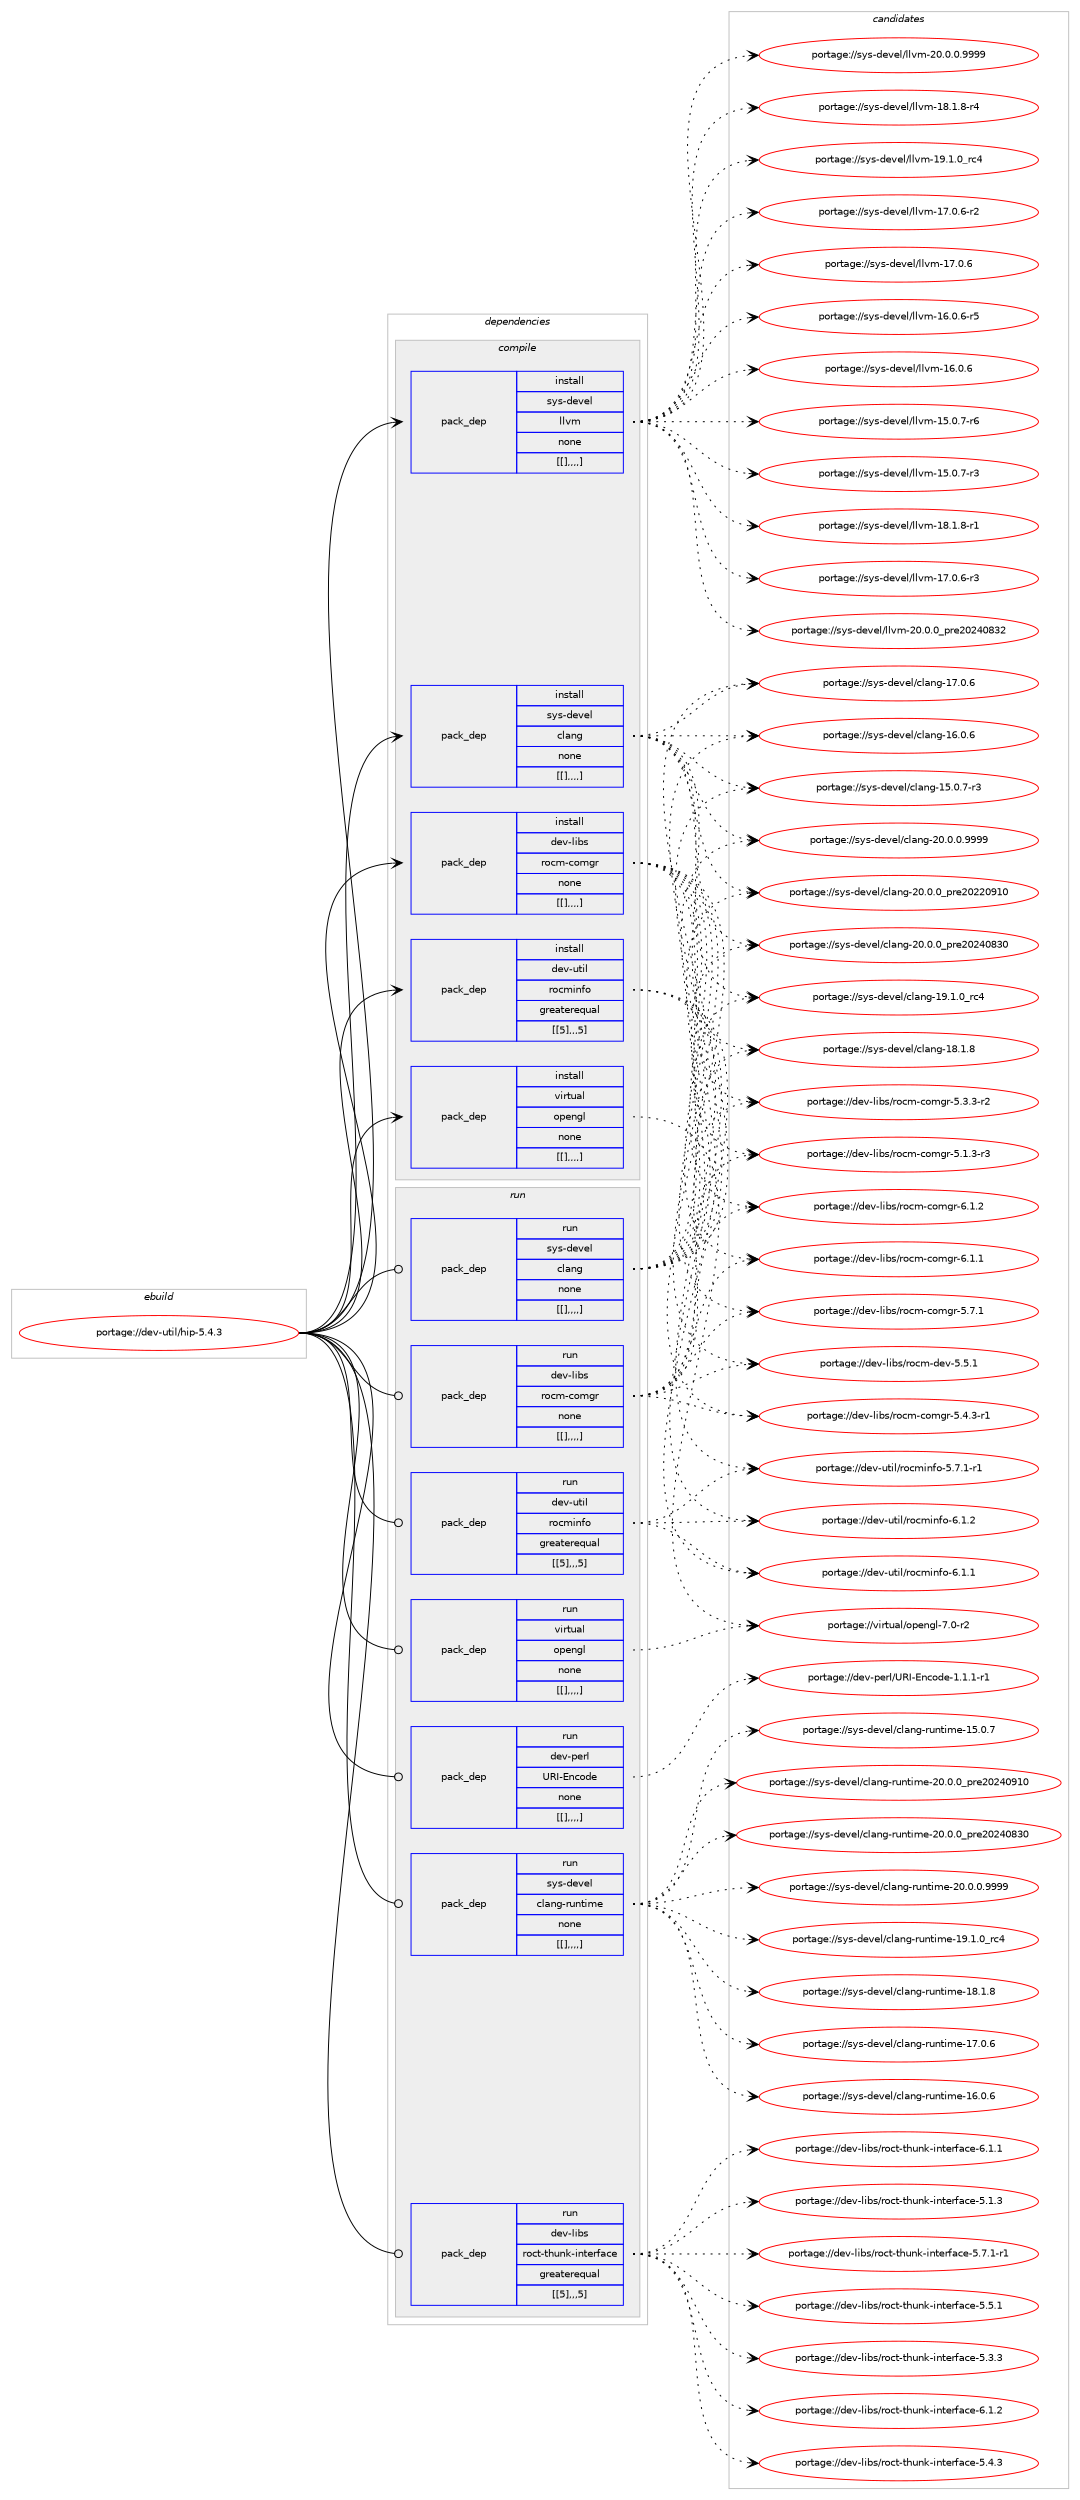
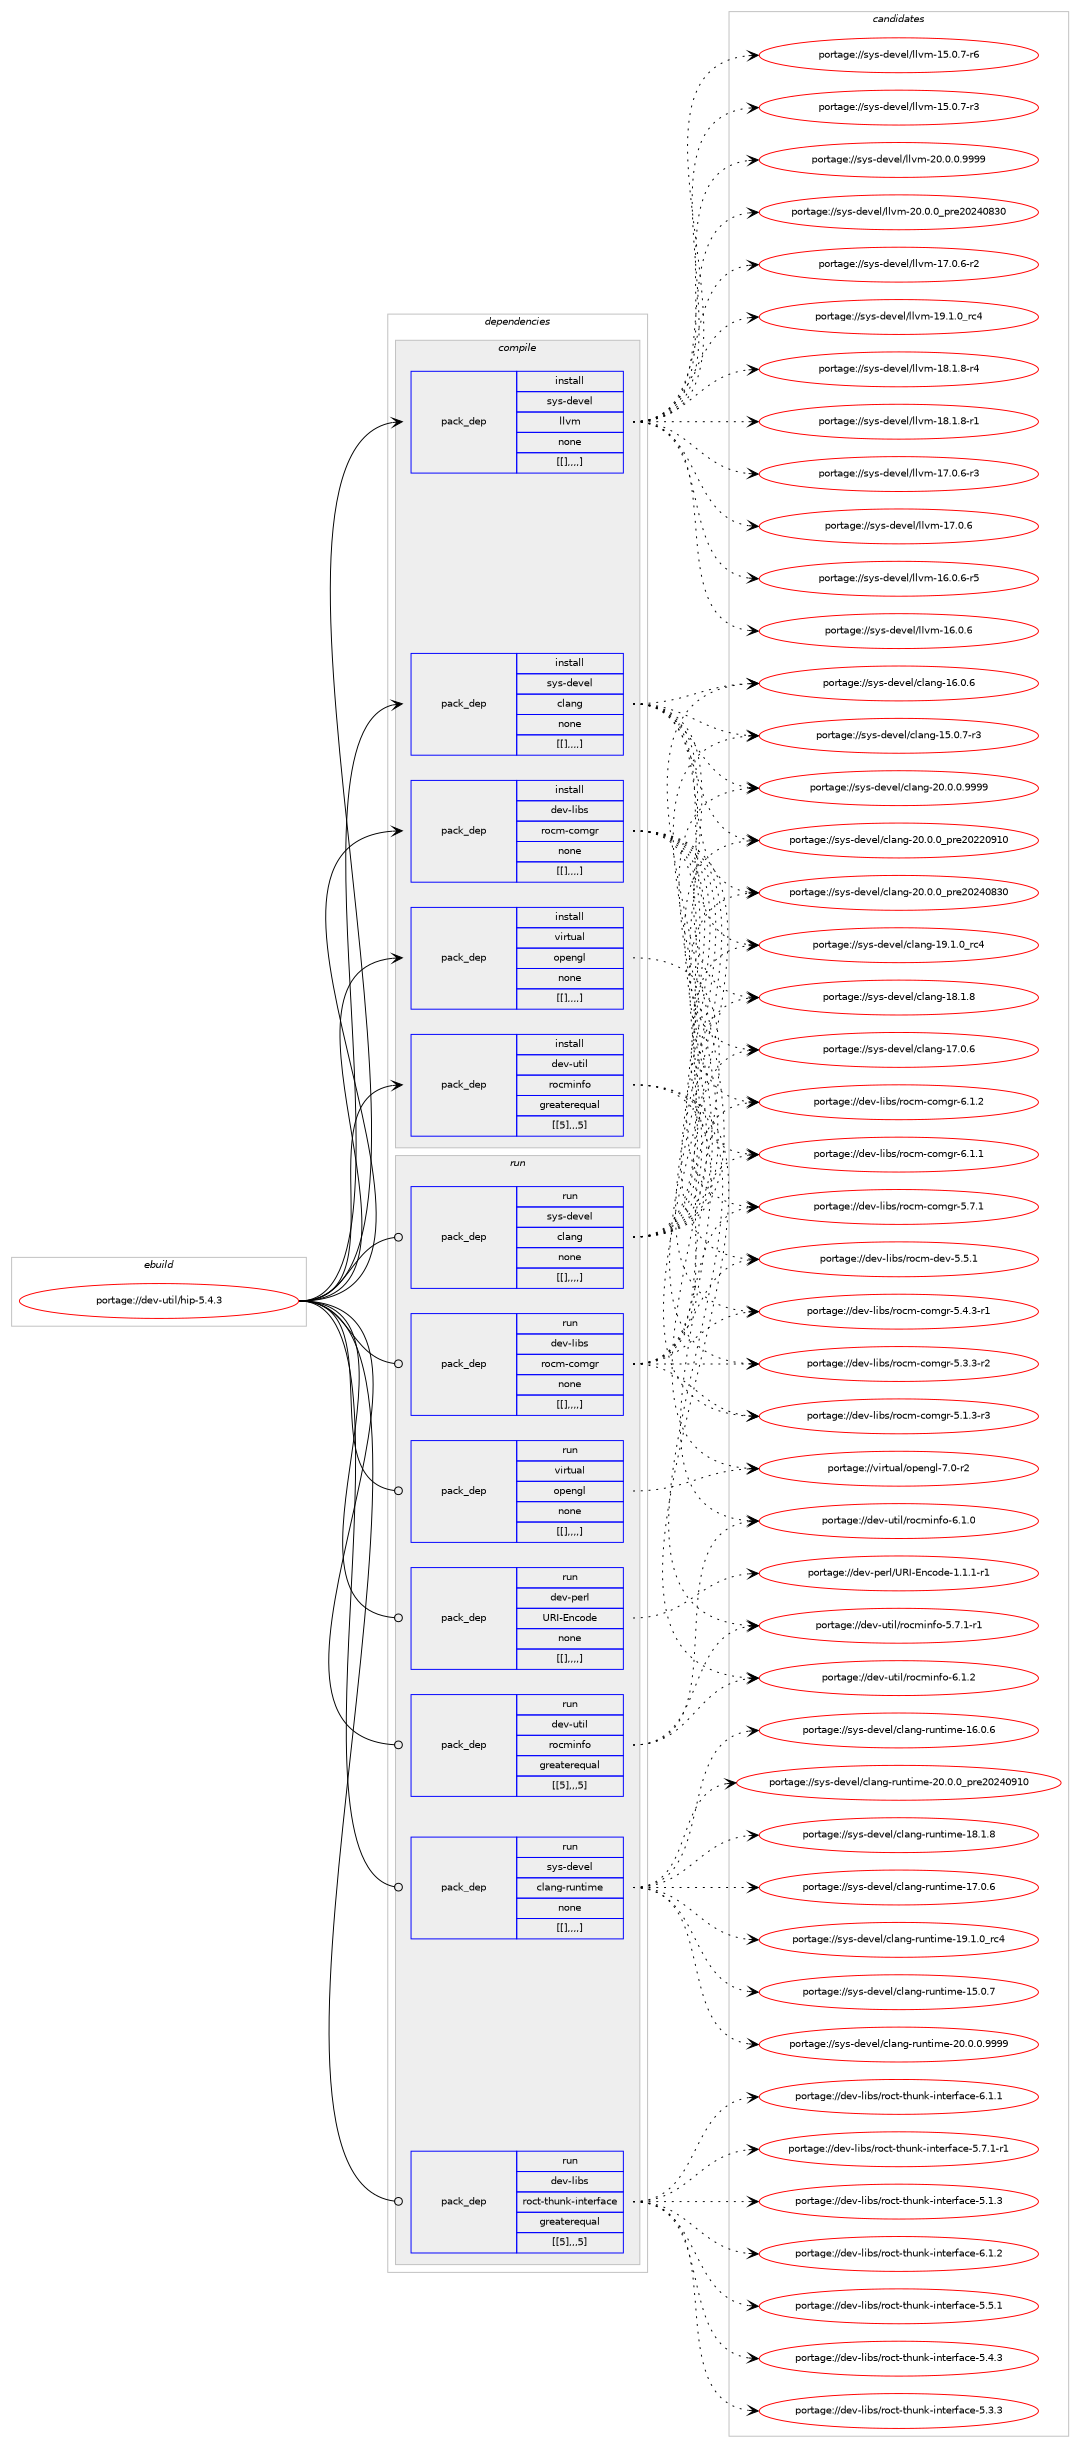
node "portage://sys-devel/llvm-20.0.0_pre20240832": label "portage://sys-devel/llvm-20.0.0_pre20240832" -> "portage://sys-devel/llvm-20.0.0_pre20240830"
node "portage://dev-util/rocminfo-6.1.1": label "portage://dev-util/rocminfo-6.1.1" -> "portage://dev-util/rocminfo-6.1.0"
node "portage://sys-devel/clang-runtime-20.0.0_pre20240830": removed
